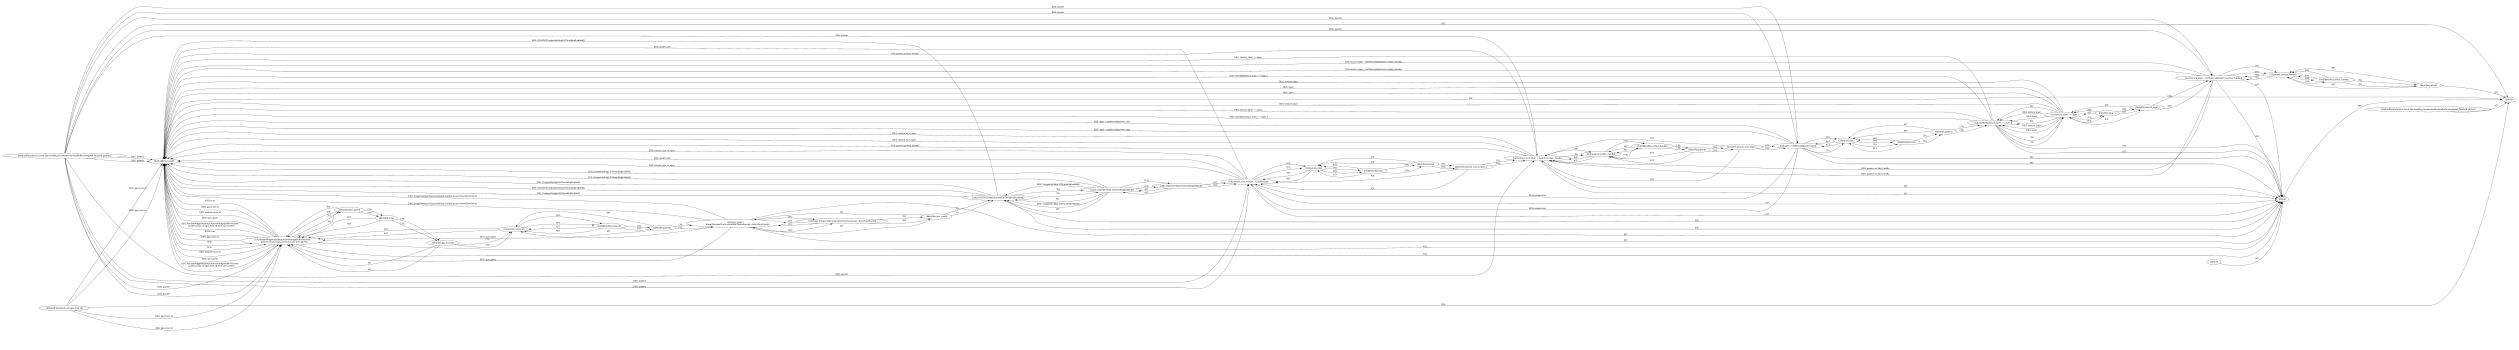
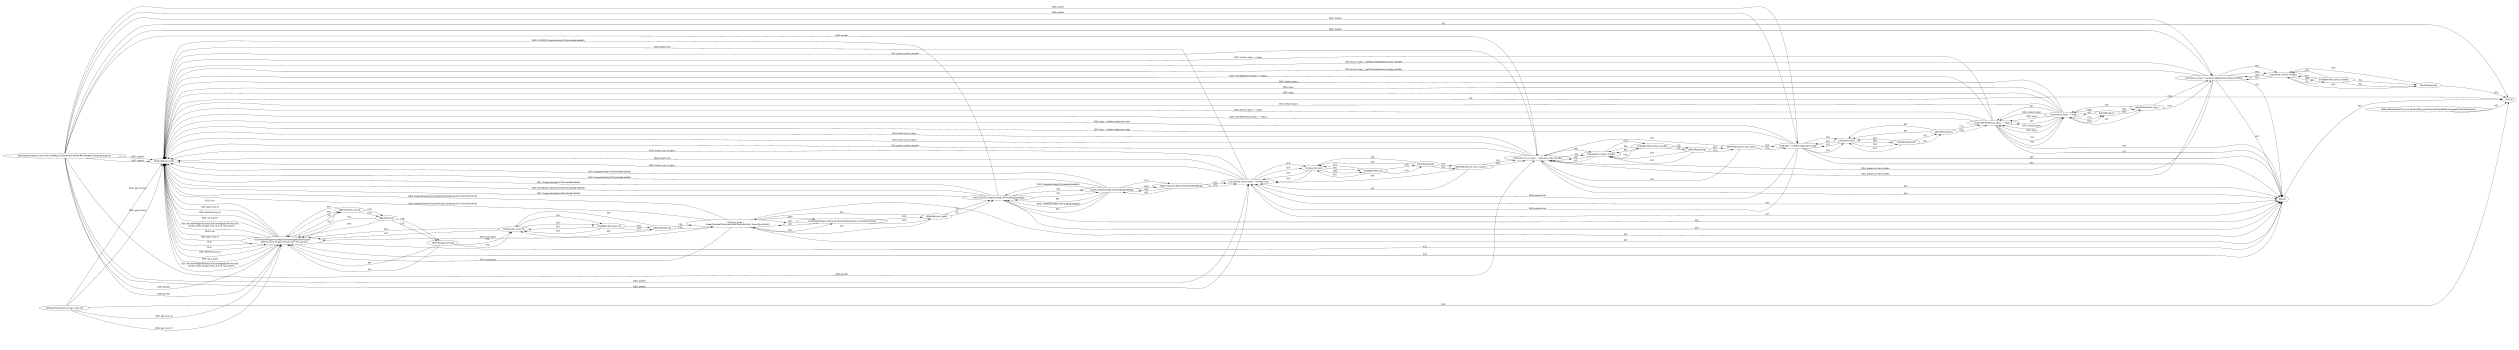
node "1000129": removed
